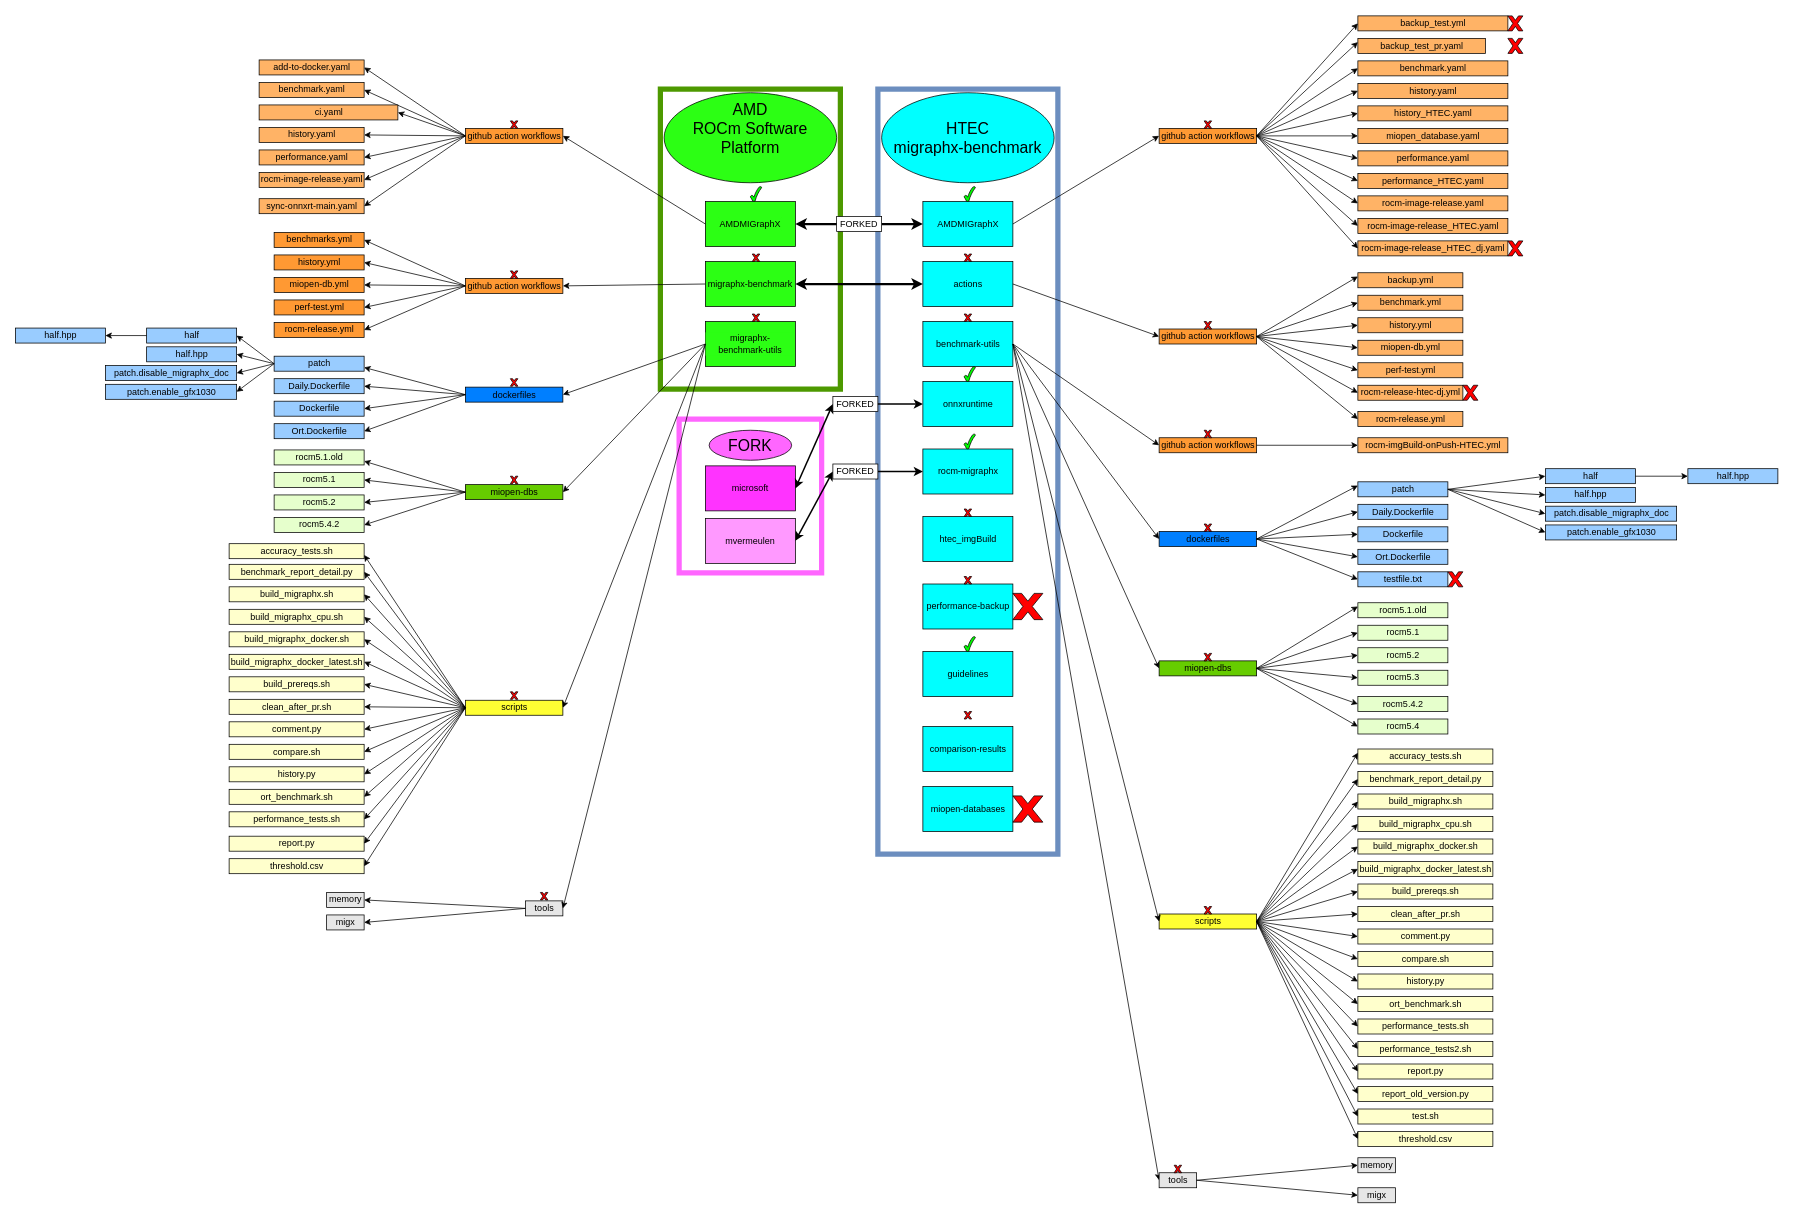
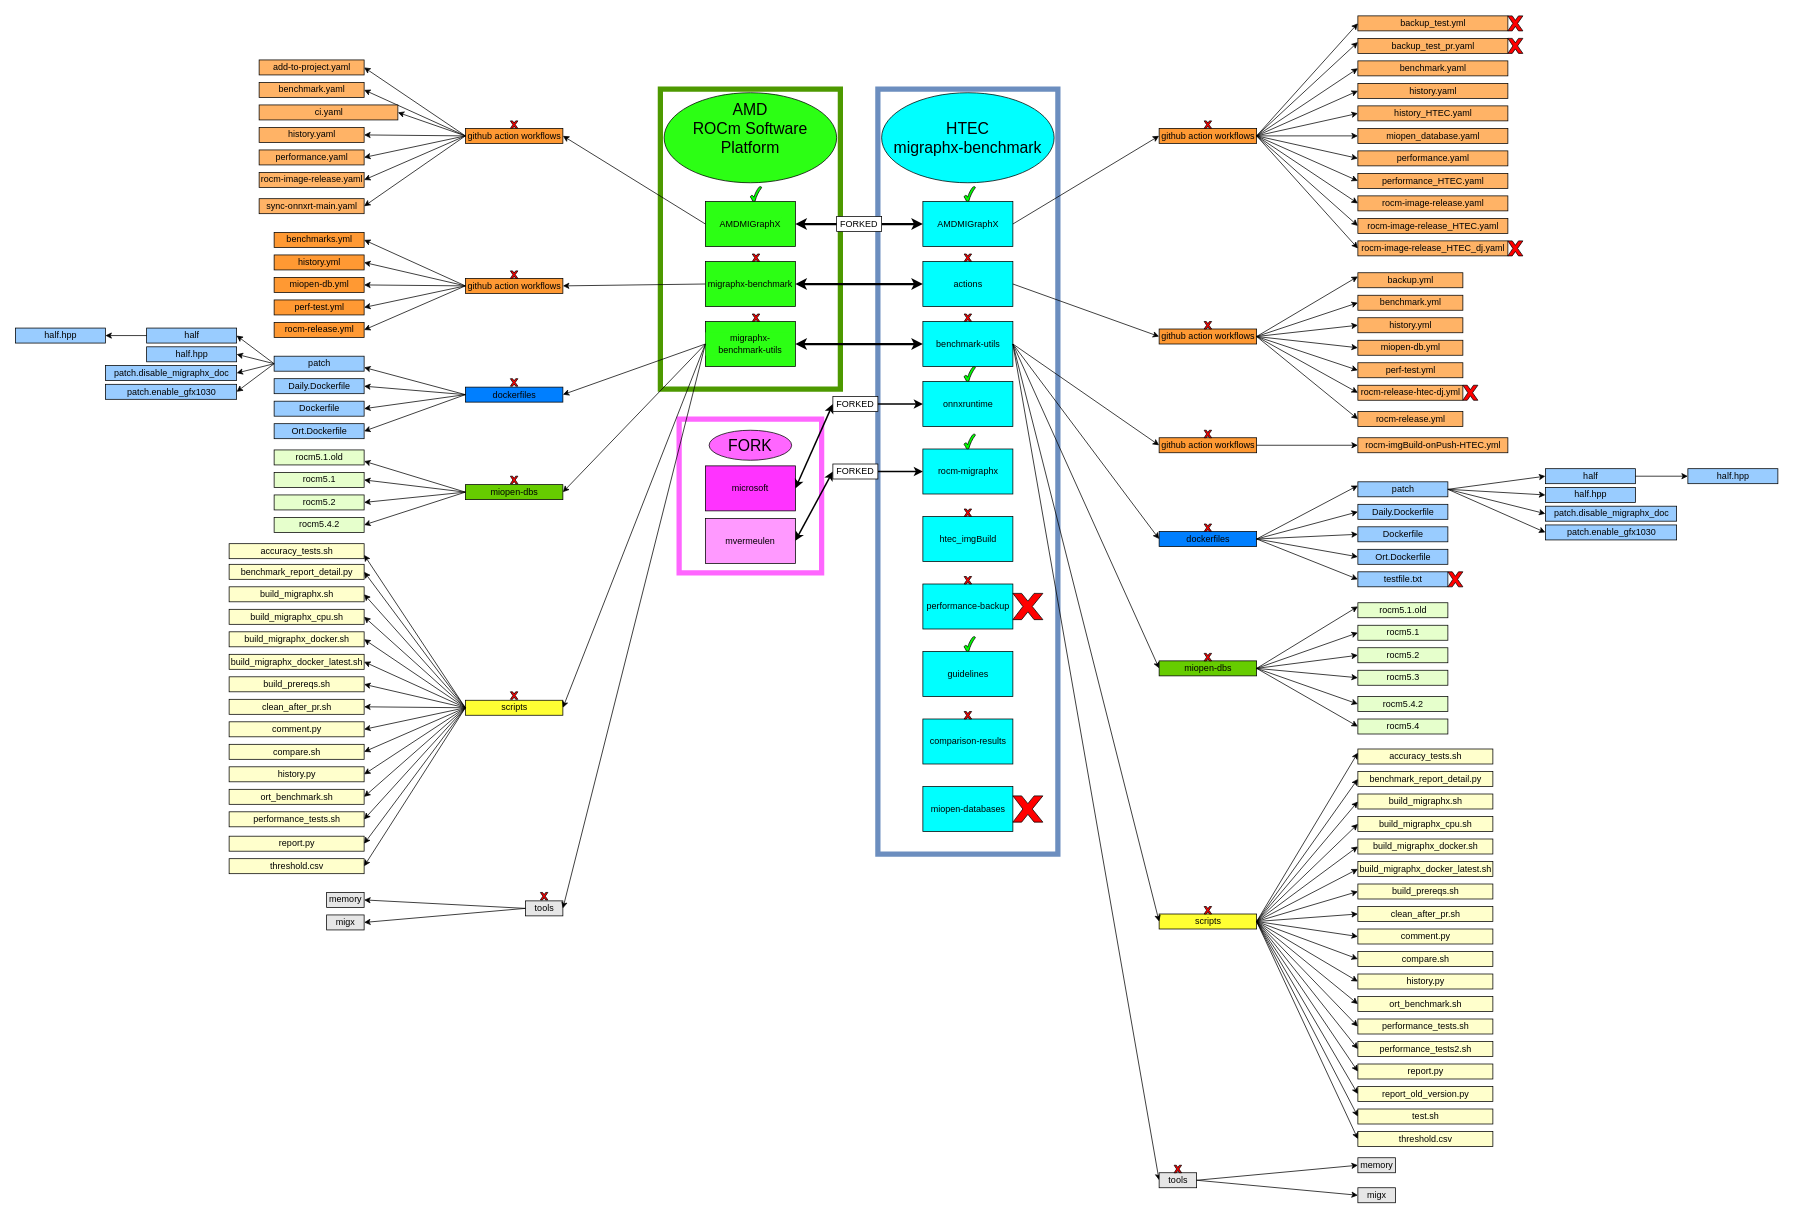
node "backup_test_pr.yaml": size 128x15 -> 150x15
node "add-to-docker.yaml": label "add-to-docker.yaml" -> "add-to-project.yaml"
edge "migraphx-benchmark-utils" -- "benchmark-utils": added
node "comparison-results": moved (968, 749) -> (968, 741)
